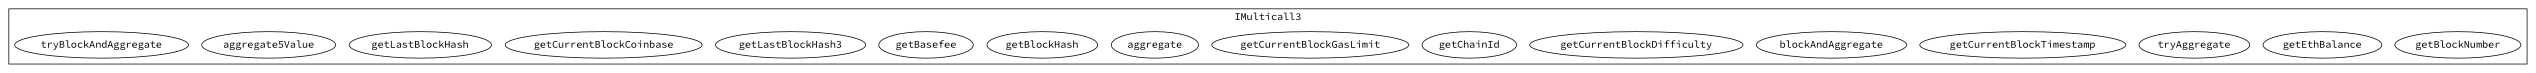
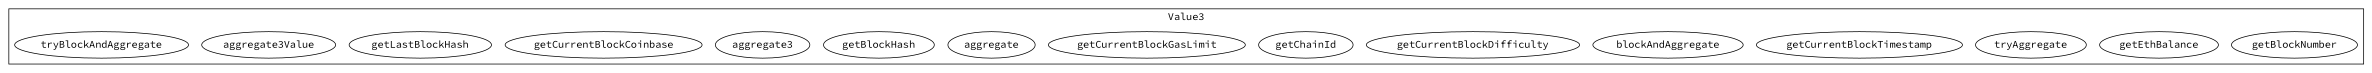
cluster "IMulticall3": label "IMulticall3" -> "Value3"
node "aggregate5Value": label "aggregate5Value" -> "aggregate3Value"
node "getLastBlockHash3": label "getLastBlockHash3" -> "aggregate3"
node "getBasefee": removed
